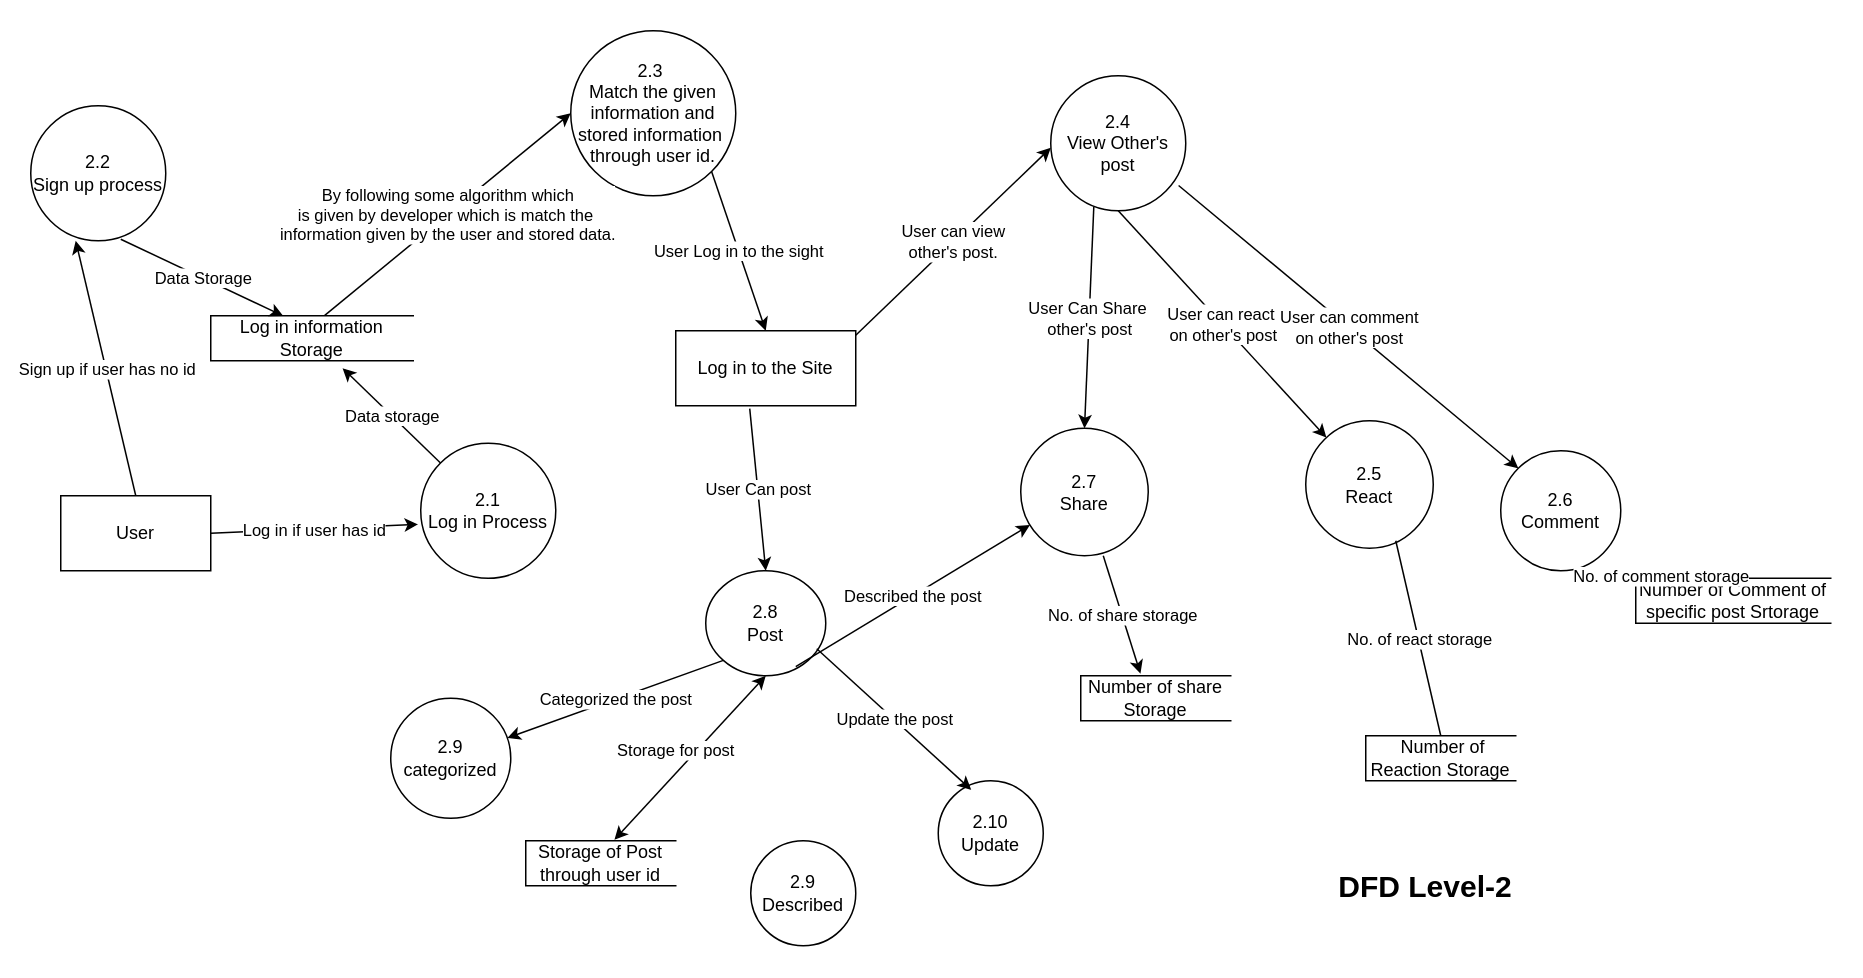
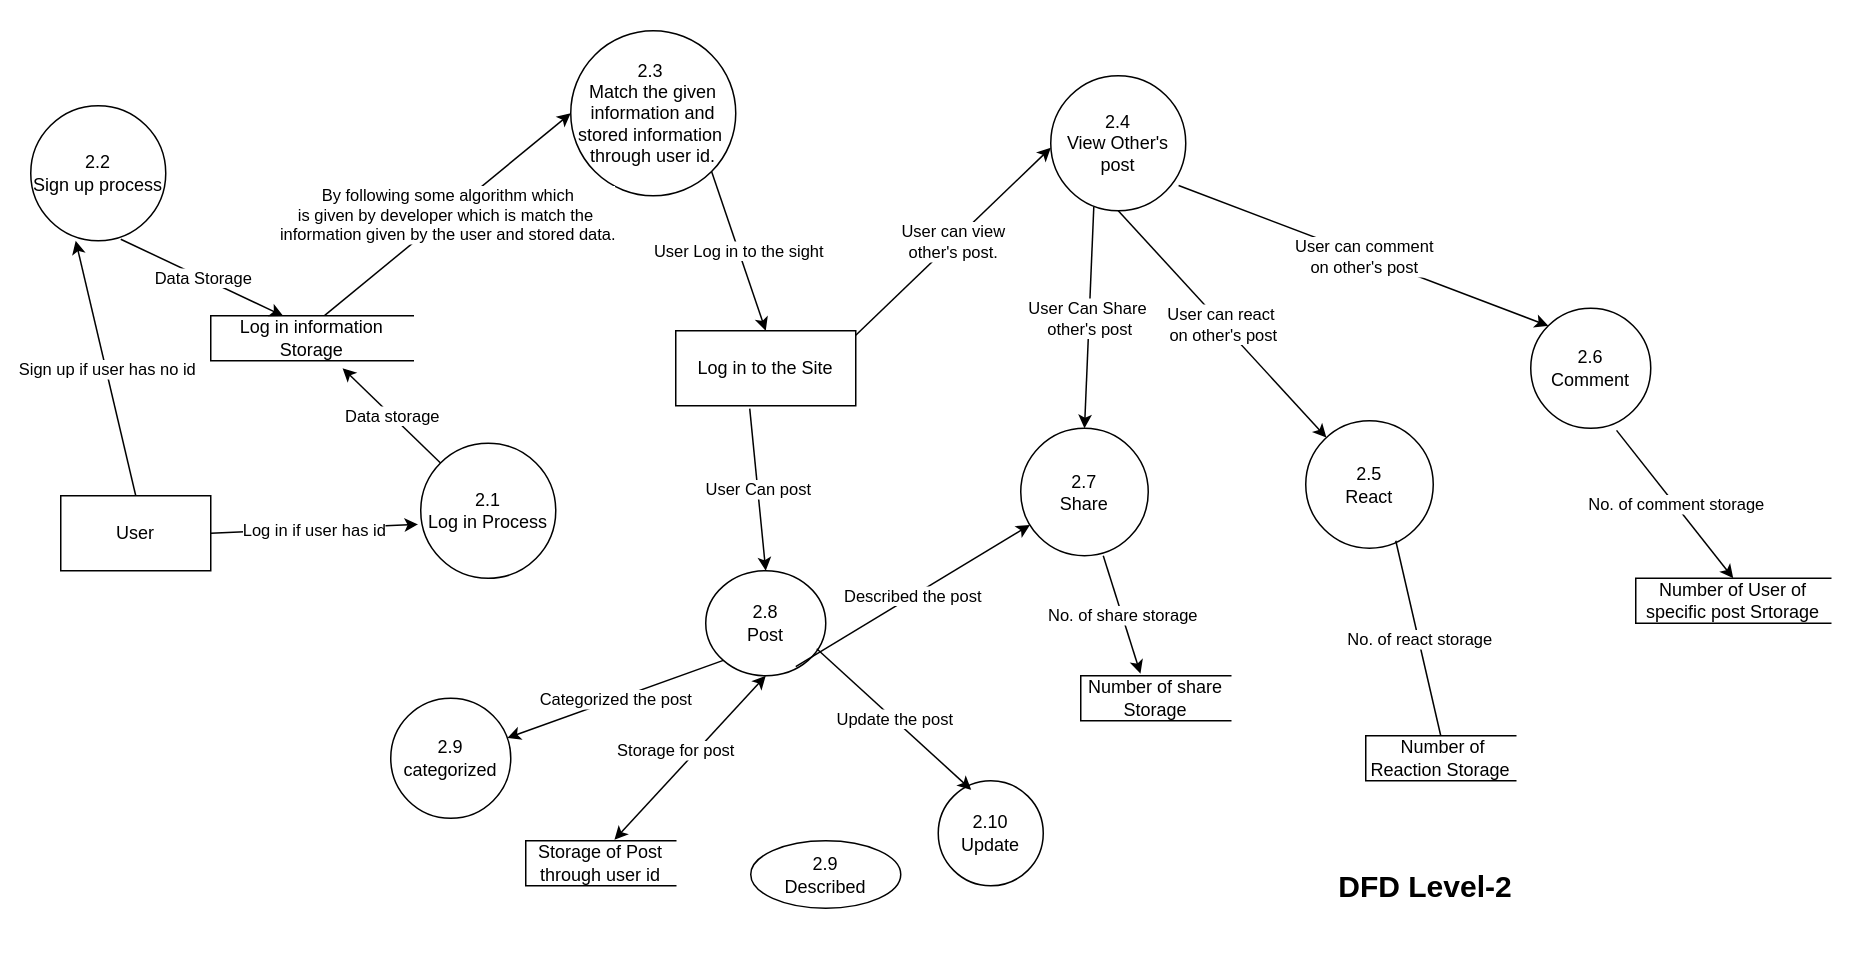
node "2.6 Comment": moved (1561, 511) -> (1591, 368)
node "Number of Comment of specific post Srtorage": label "Number of Comment of specific post Srtorage" -> "Number of User of specific post Srtorage"
node "2.9 Described": size 105x105 -> 150x68
